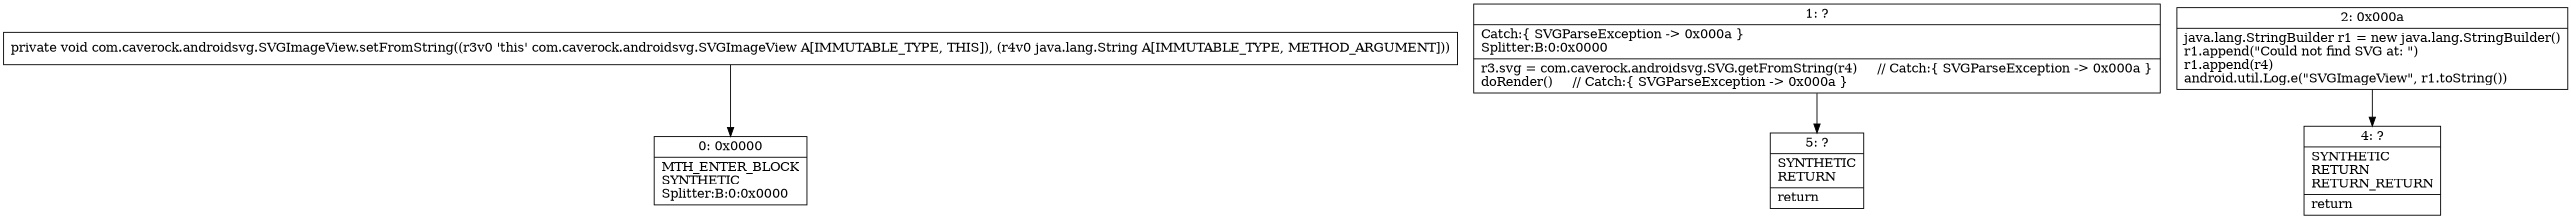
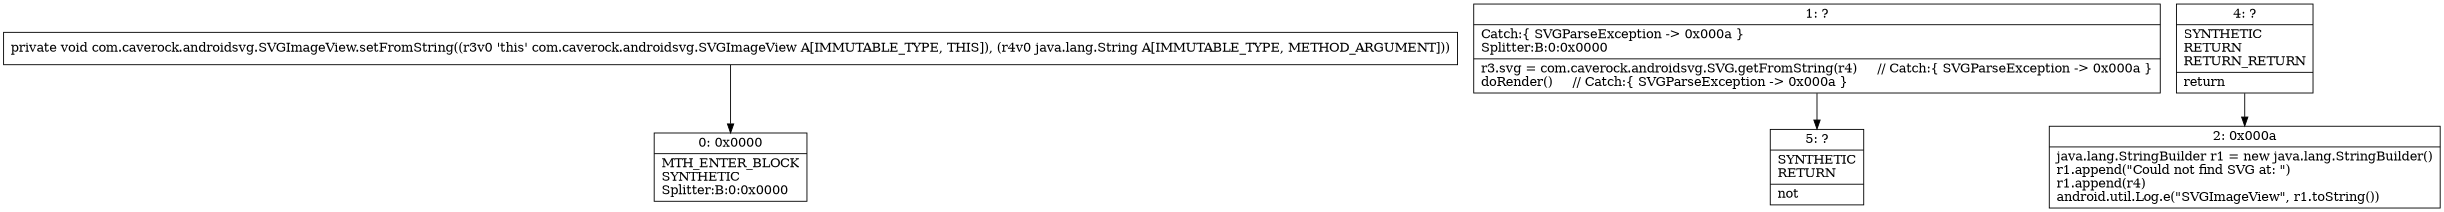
edge "2: 0x000a" -> "4: ?": reversed
node "5: ?": text "return" -> "not"
